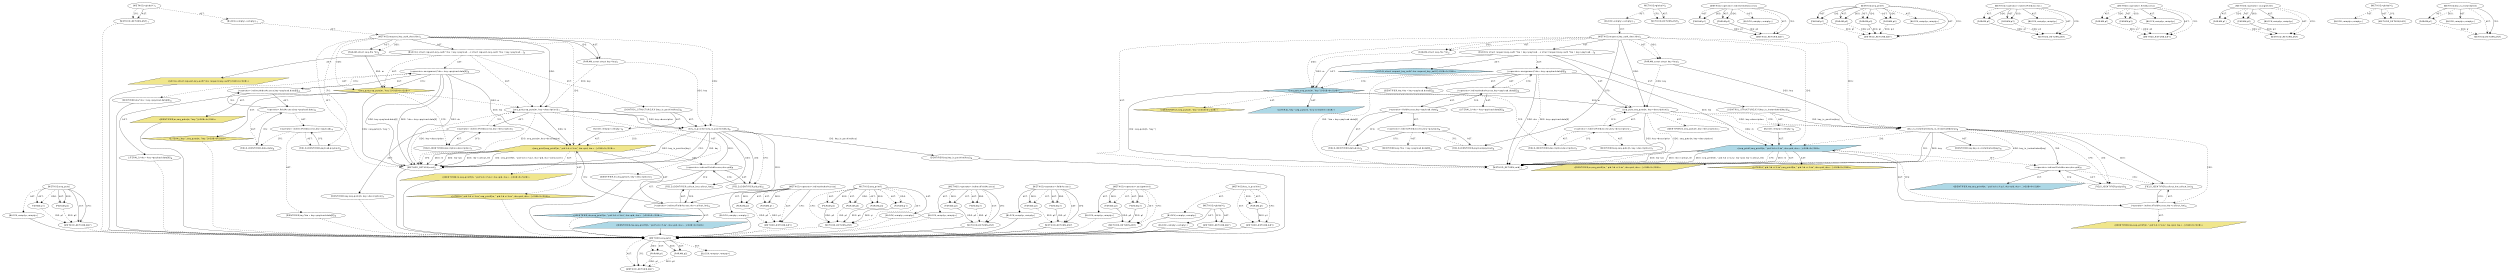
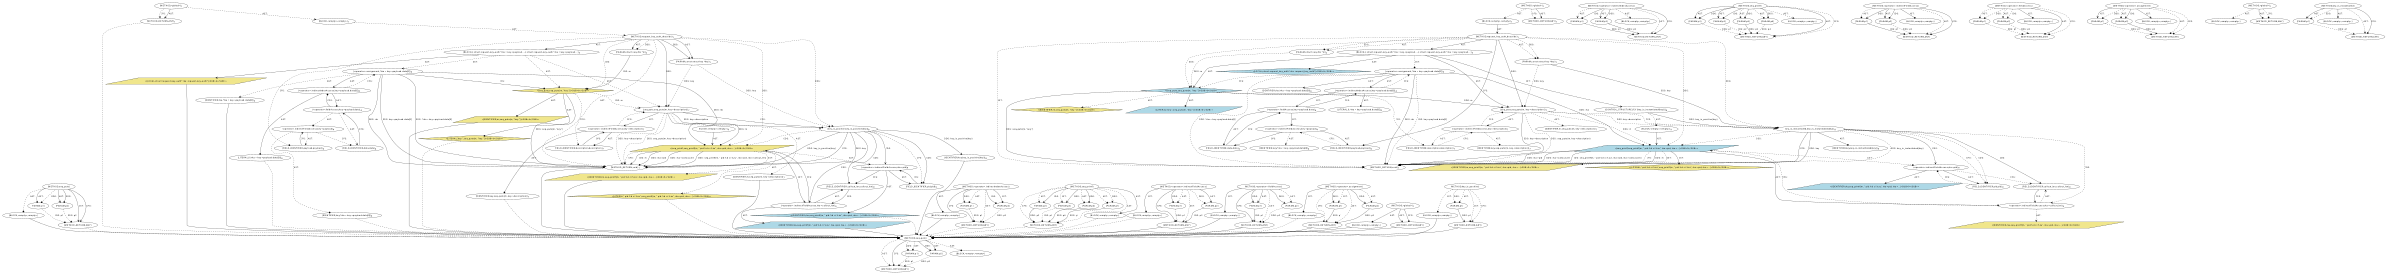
node "(CONTROL_STRUCTURE,IF,if (key_is_positive(key)))": removed
